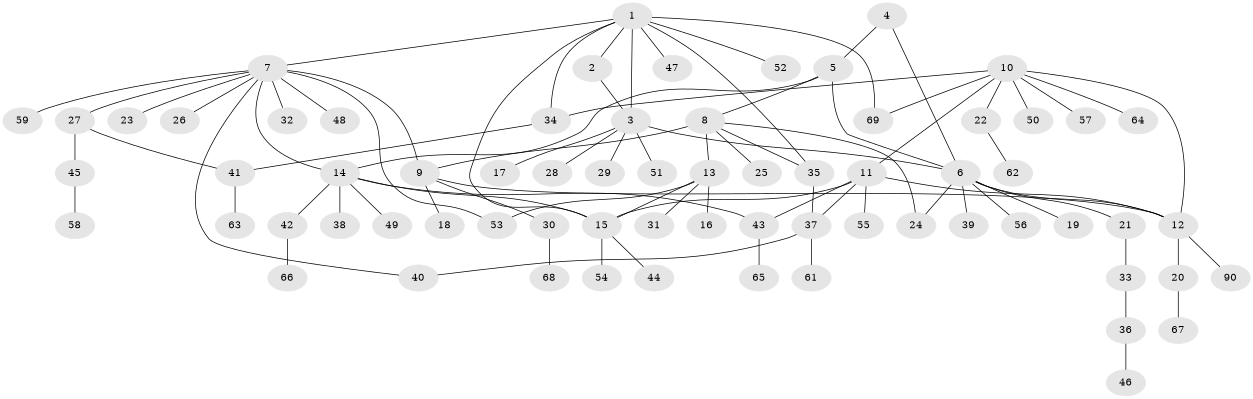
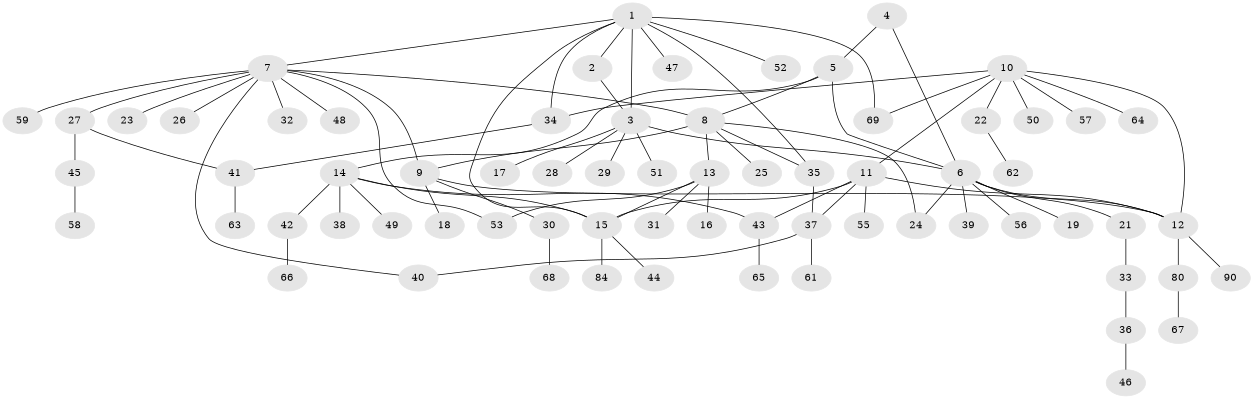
edge "7" -- "14": now "7" -- "8"
node "54": label "54" -> "84"
node "20": label "20" -> "80"
